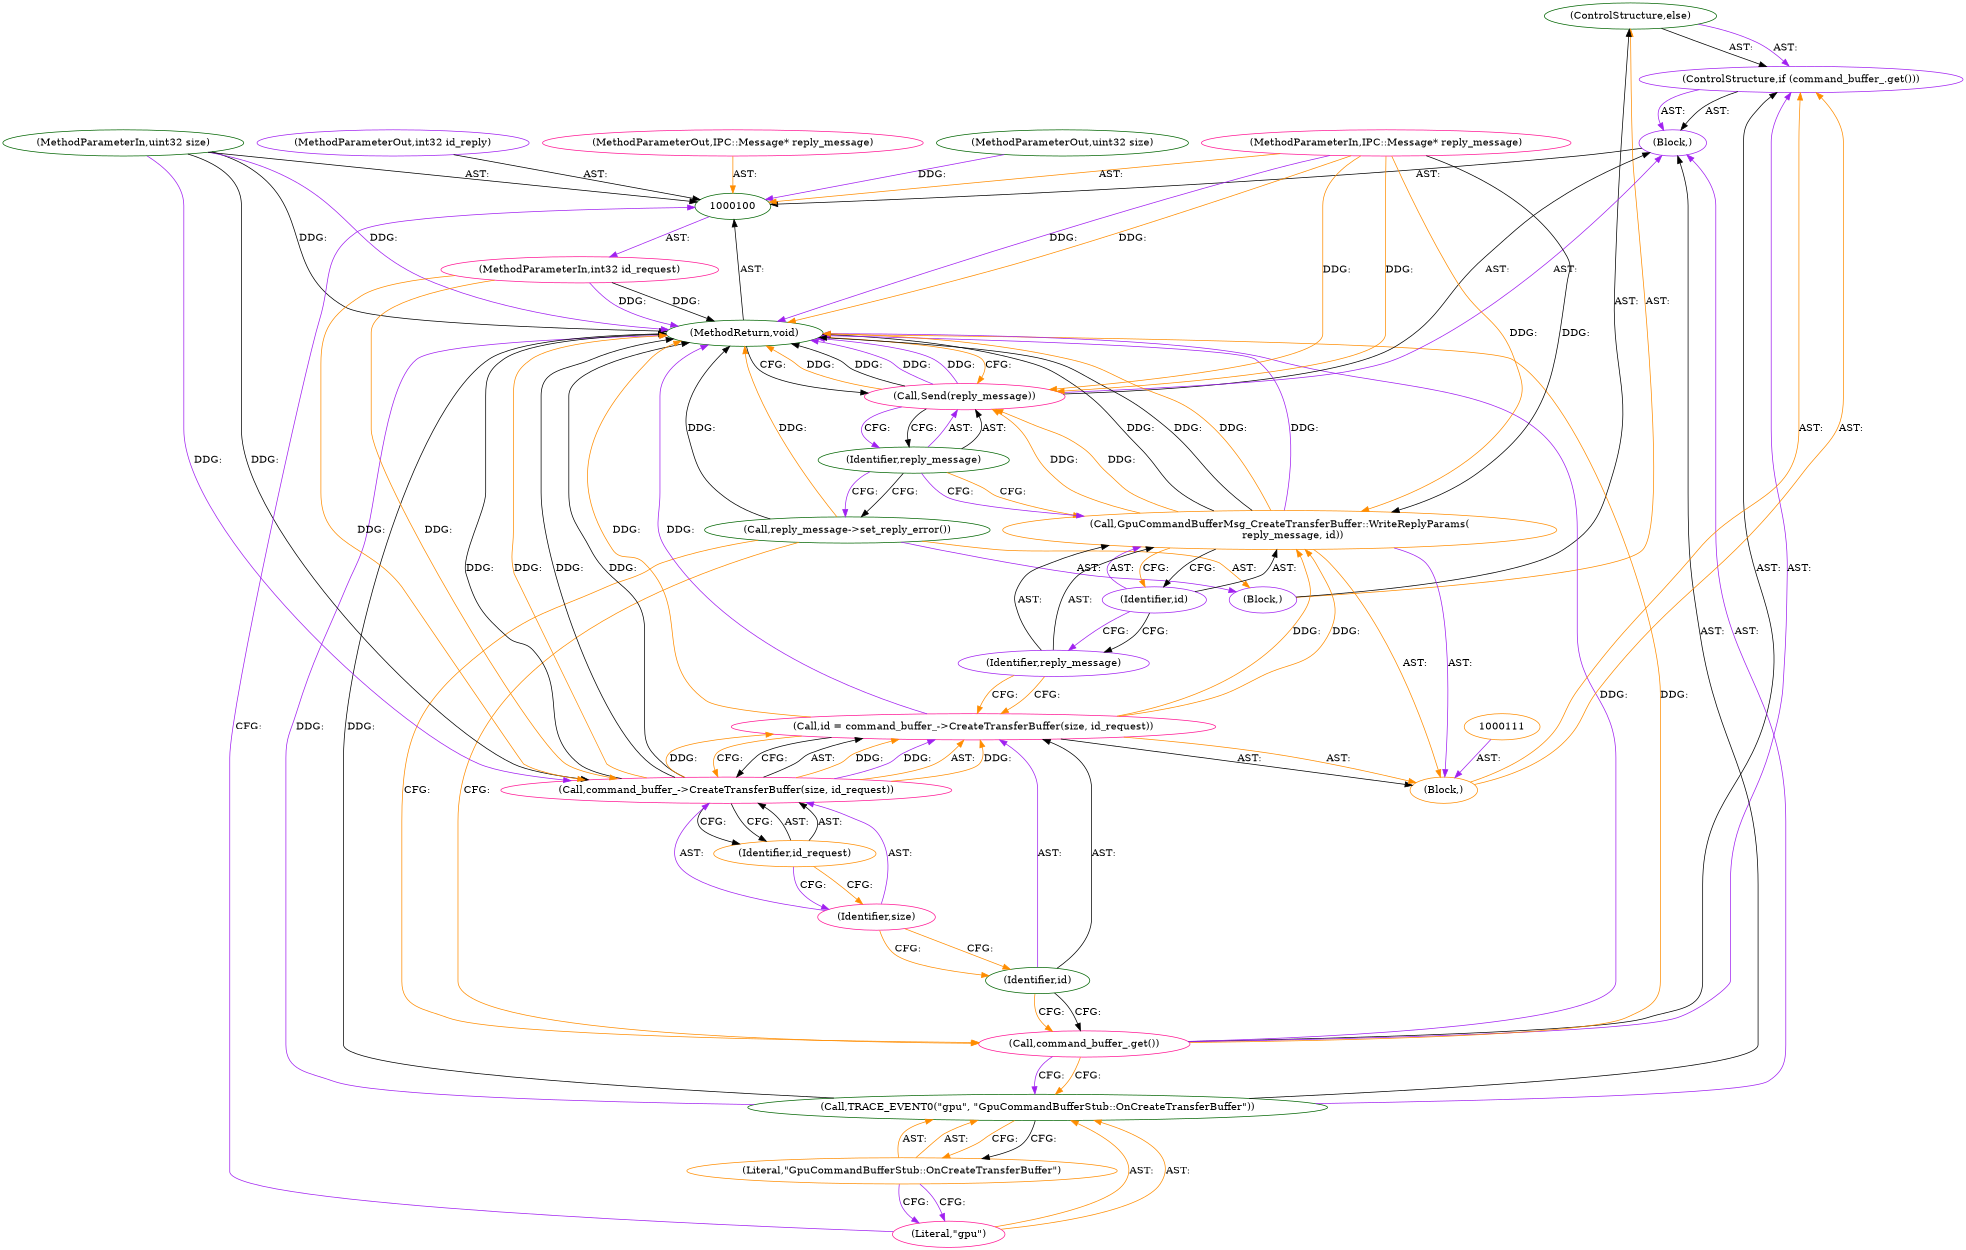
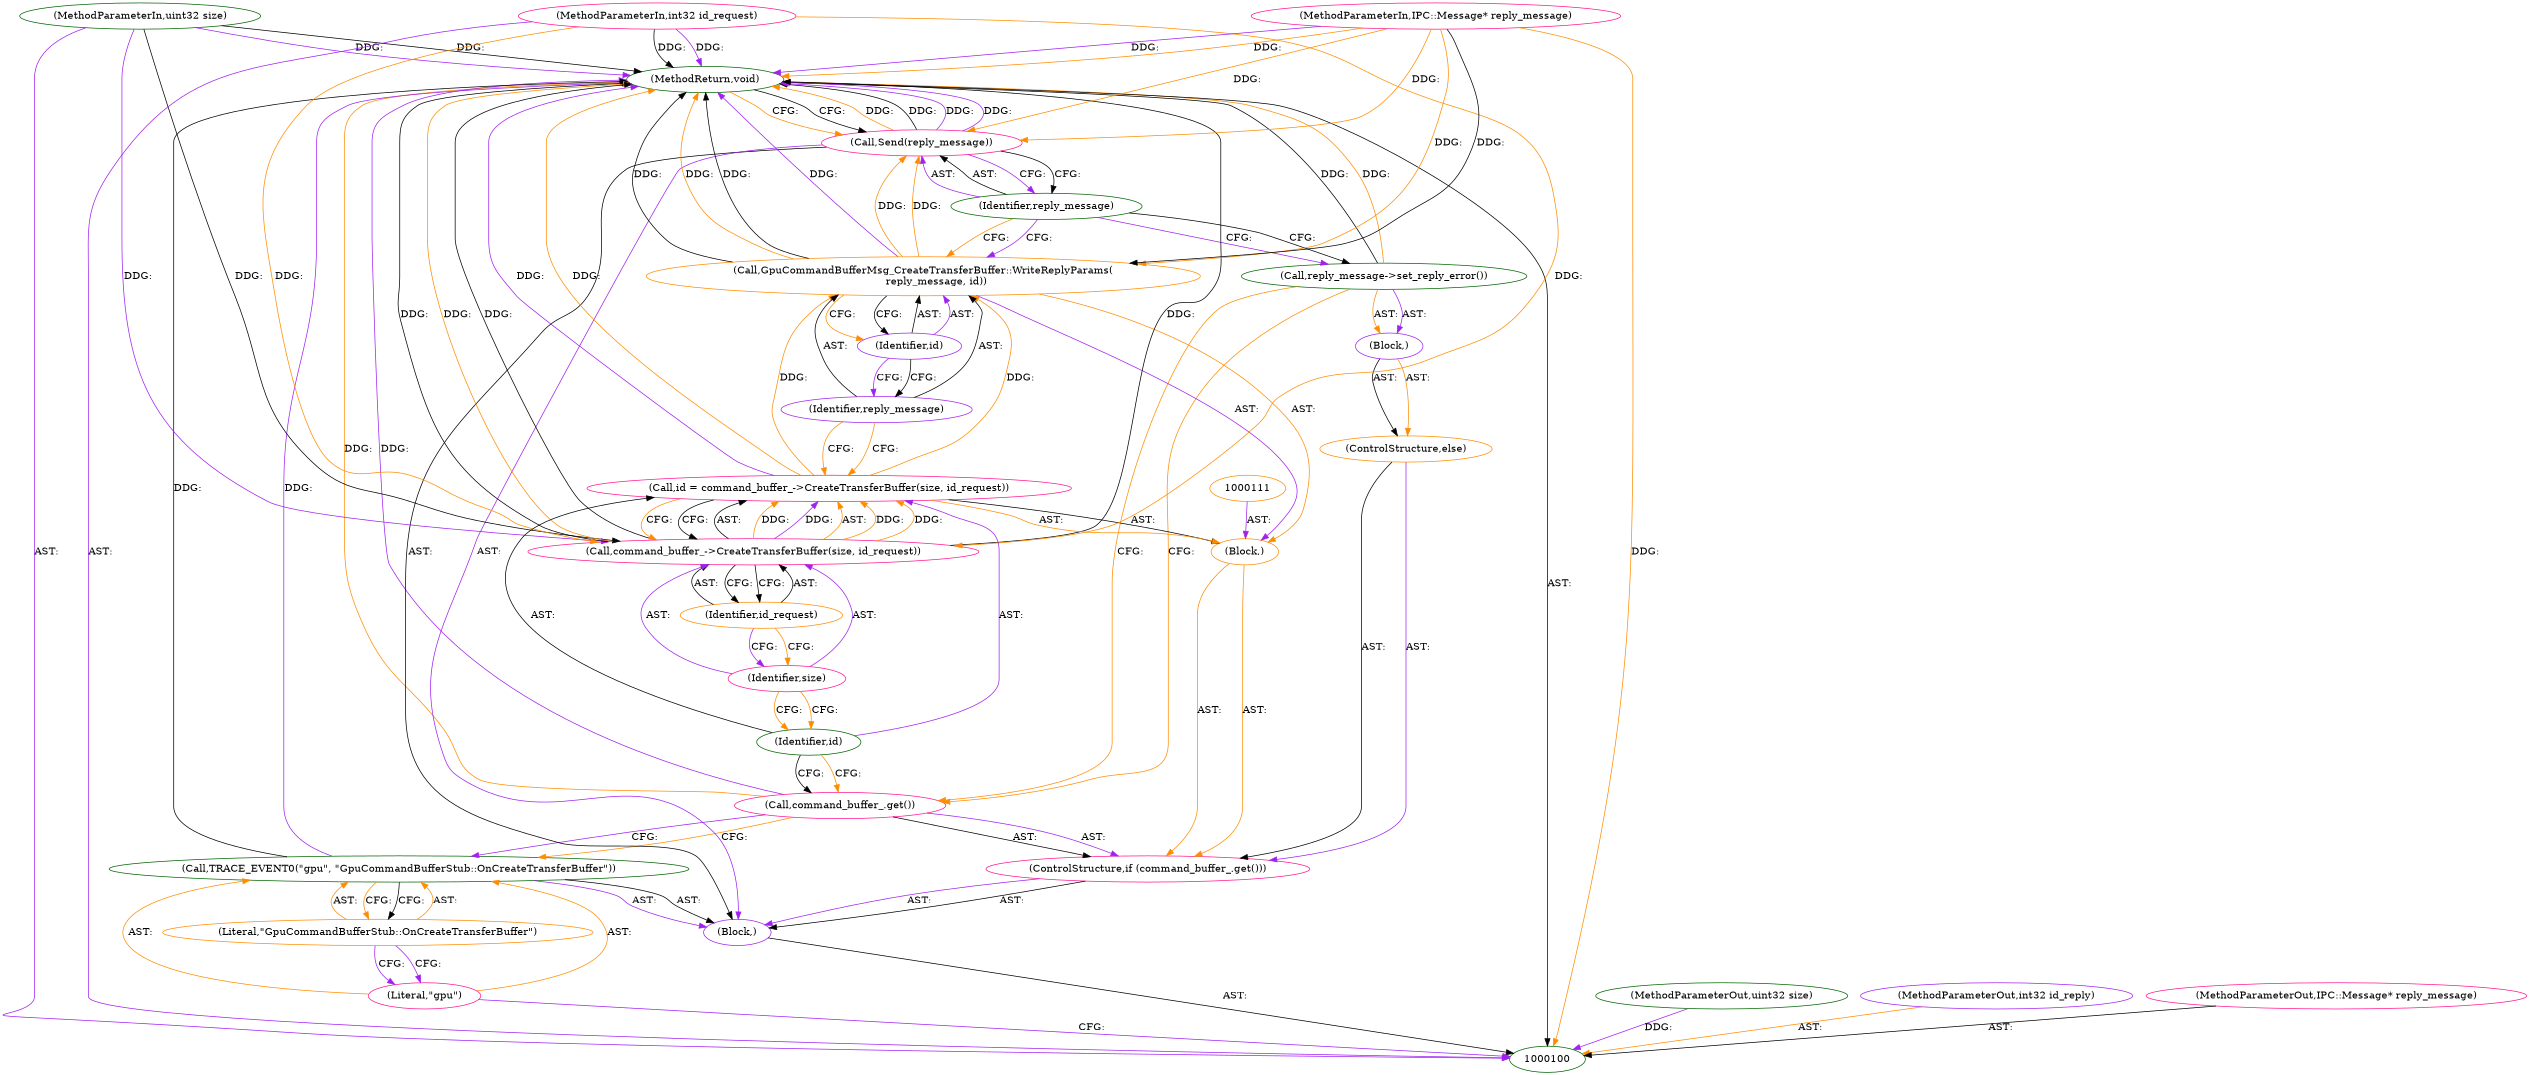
node "(ControlStructure,else)": color darkgreen -> darkorange
node "(ControlStructure,if (command_buffer_.get()))": color purple -> deeppink
edge "(MethodParameterOut,IPC::Message* reply_message)" -> "1000100": color darkorange -> black
edge "(MethodParameterIn,IPC::Message* reply_message)" -> "1000100": label "AST: " -> "DDG: "
edge "(MethodParameterOut,int32 id_reply)" -> "1000100": color black -> darkorange
edge "(MethodParameterIn,uint32 size)" -> "1000100": color black -> purple
edge "1000100" -> "(MethodParameterIn,int32 id_request)": reversed
